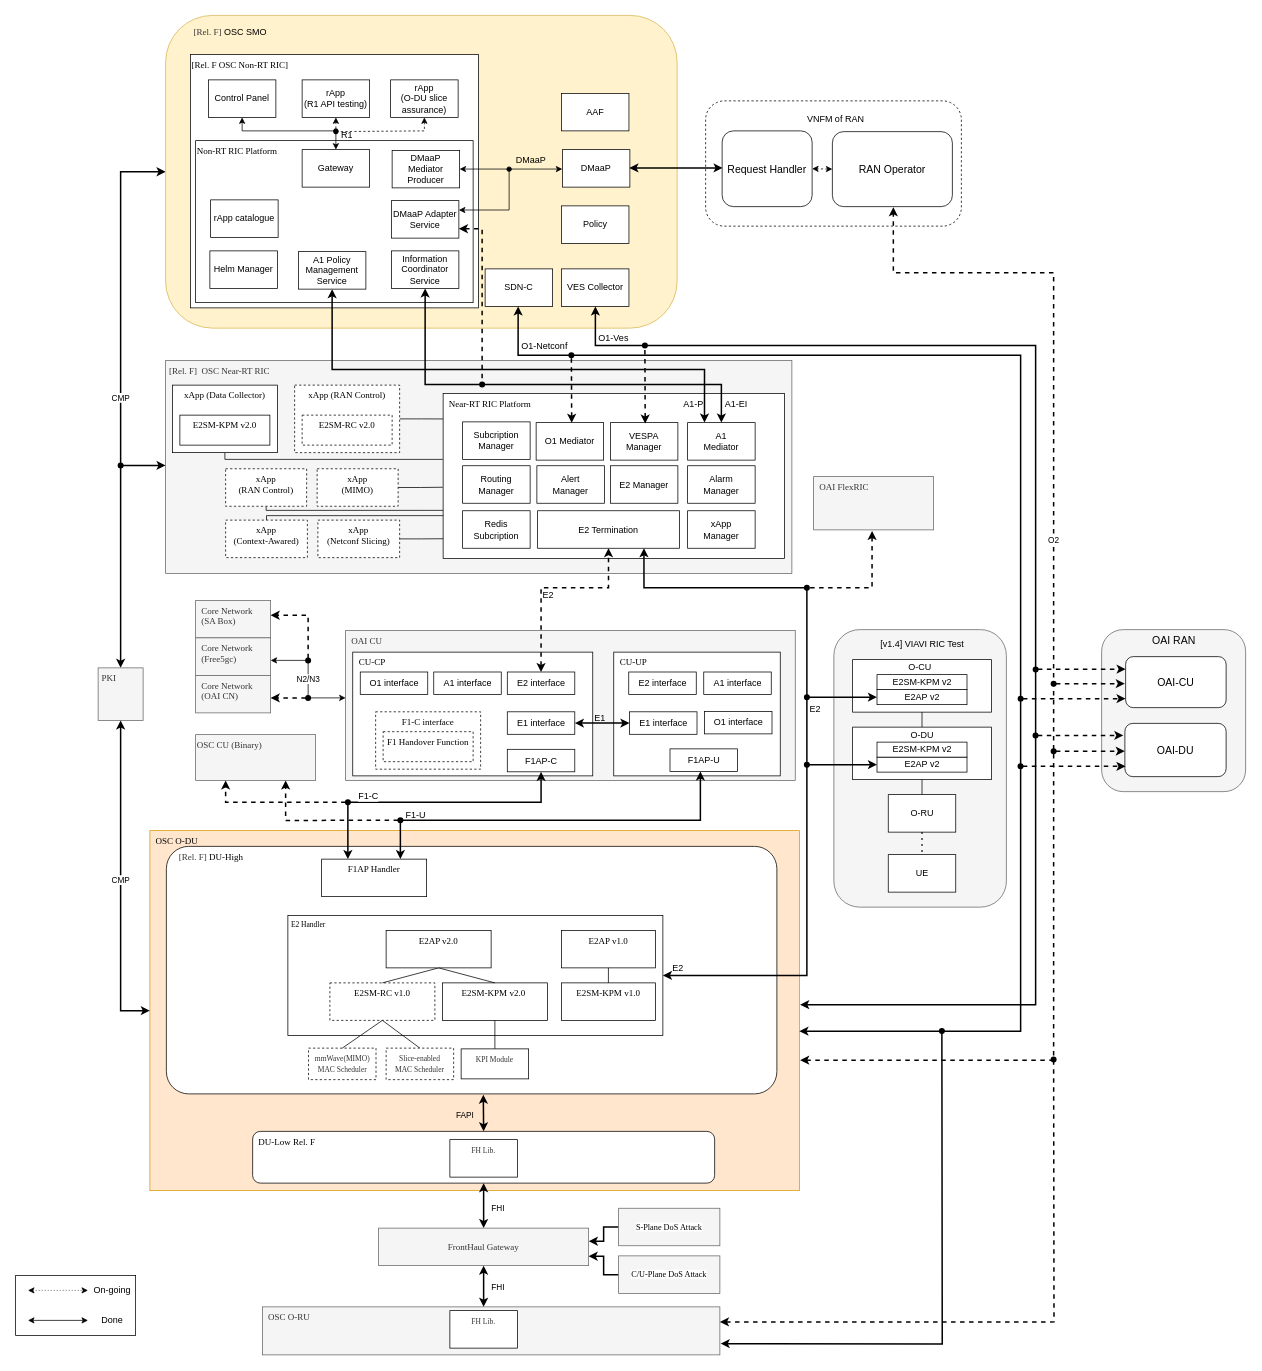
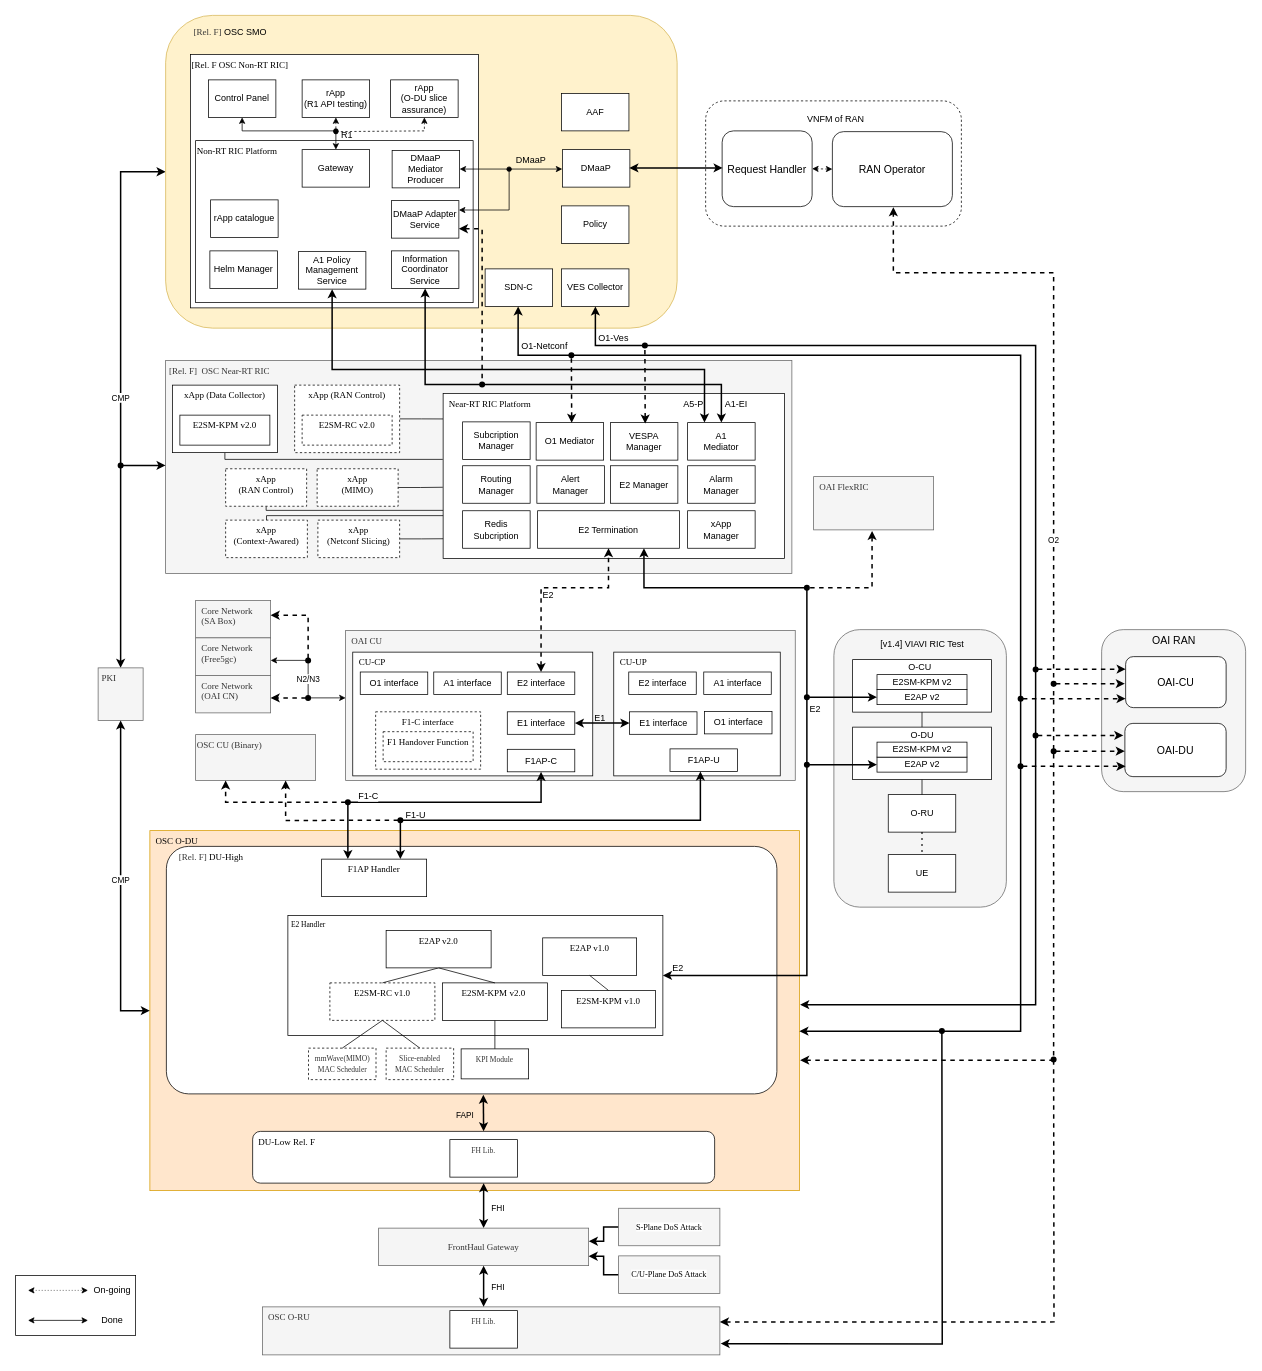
node "A1-P": label "A1-P" -> "A5-P"
node "E2AP v1.0": moved (608, 949) -> (589, 957)
node "E2SM-KPM v1.0": moved (608, 1002) -> (608, 1009)
